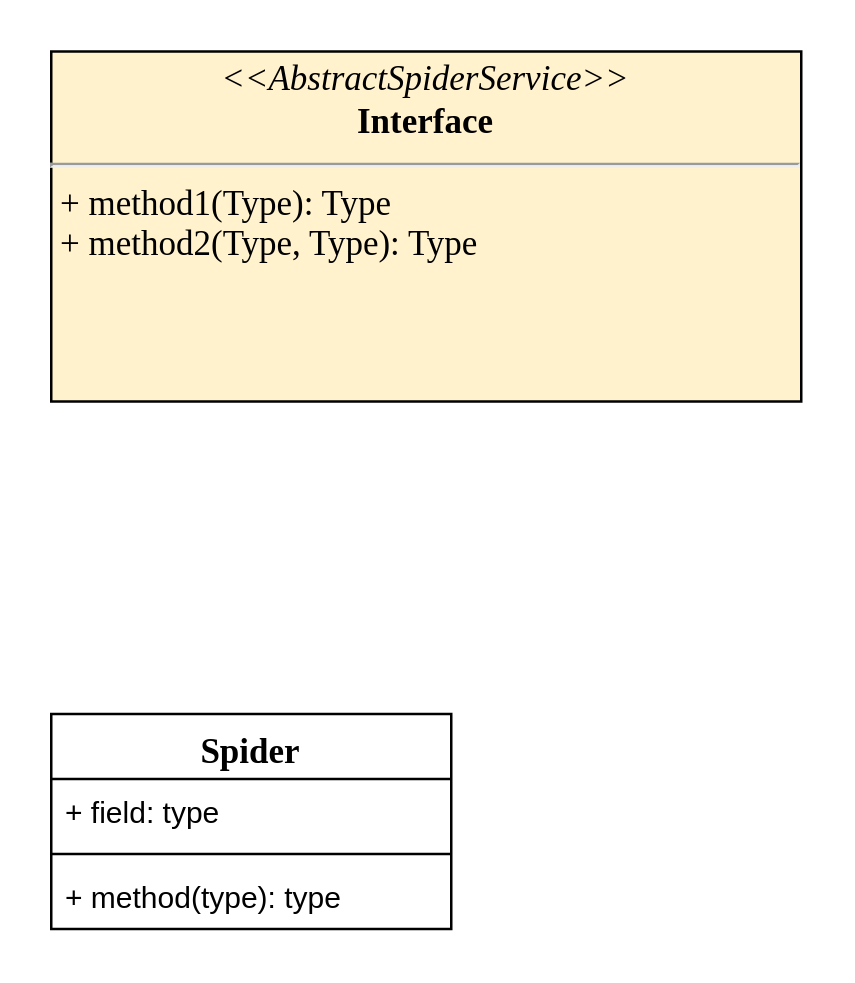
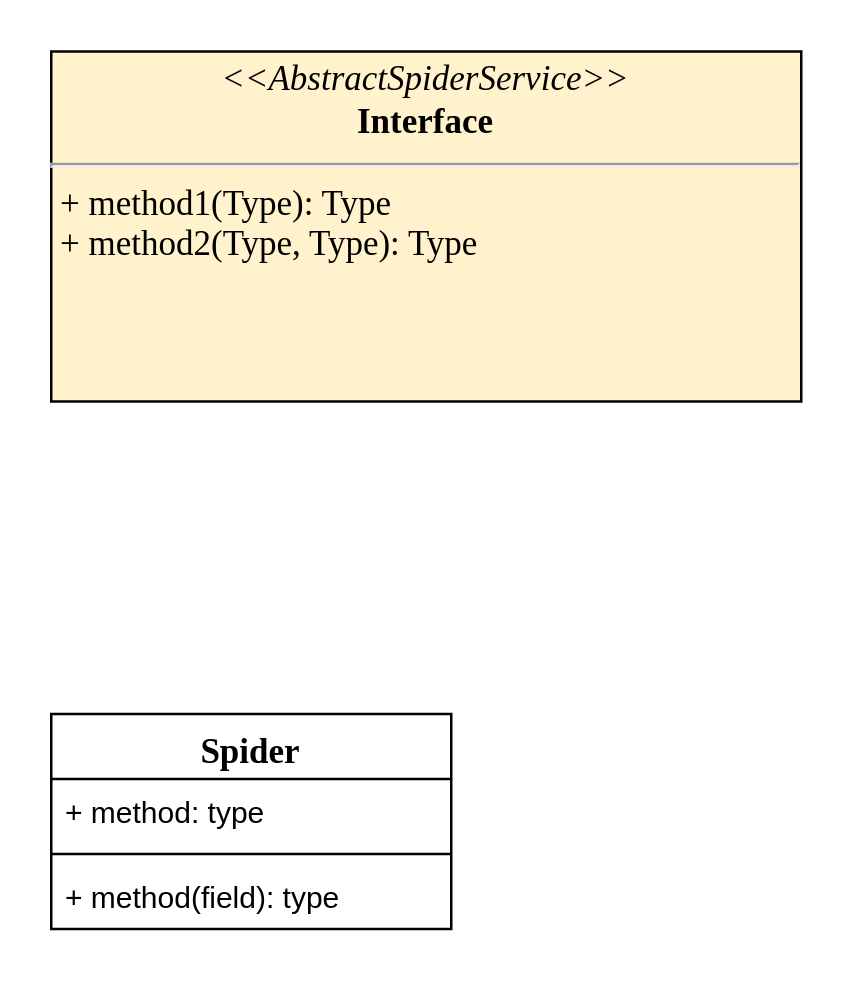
node "+ field: type": label "+ field: type" -> "+ method: type"
node "+ method(type): type": label "+ method(type): type" -> "+ method(field): type"
